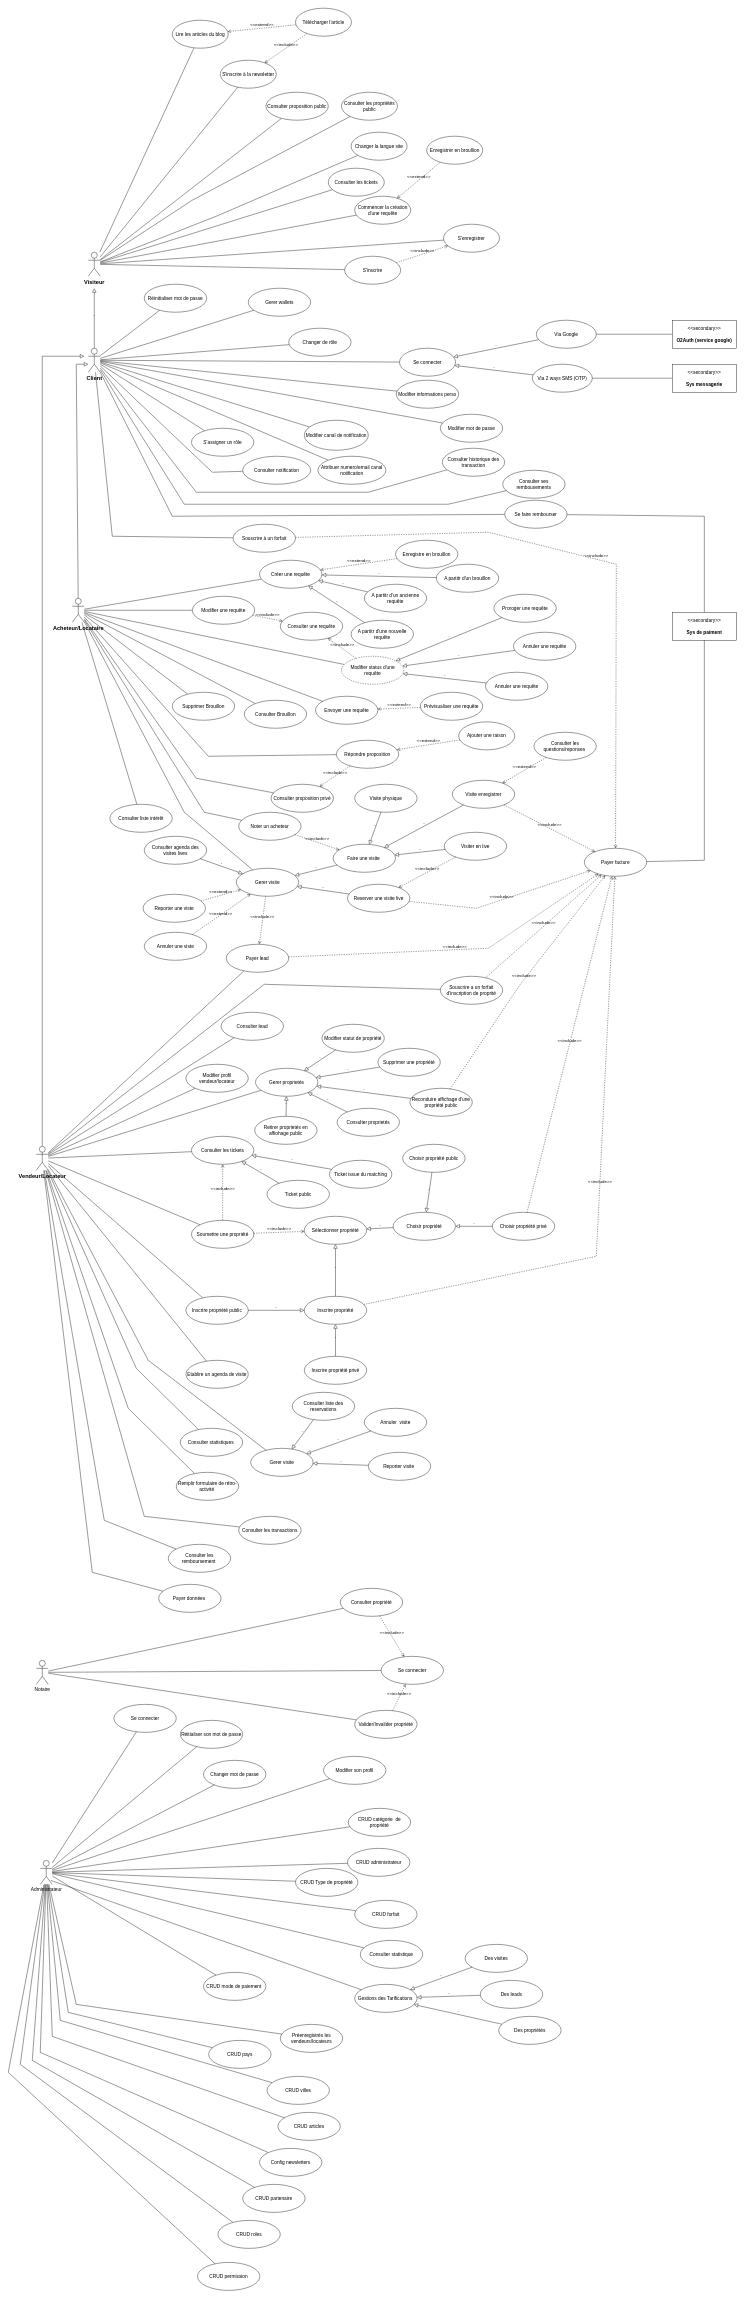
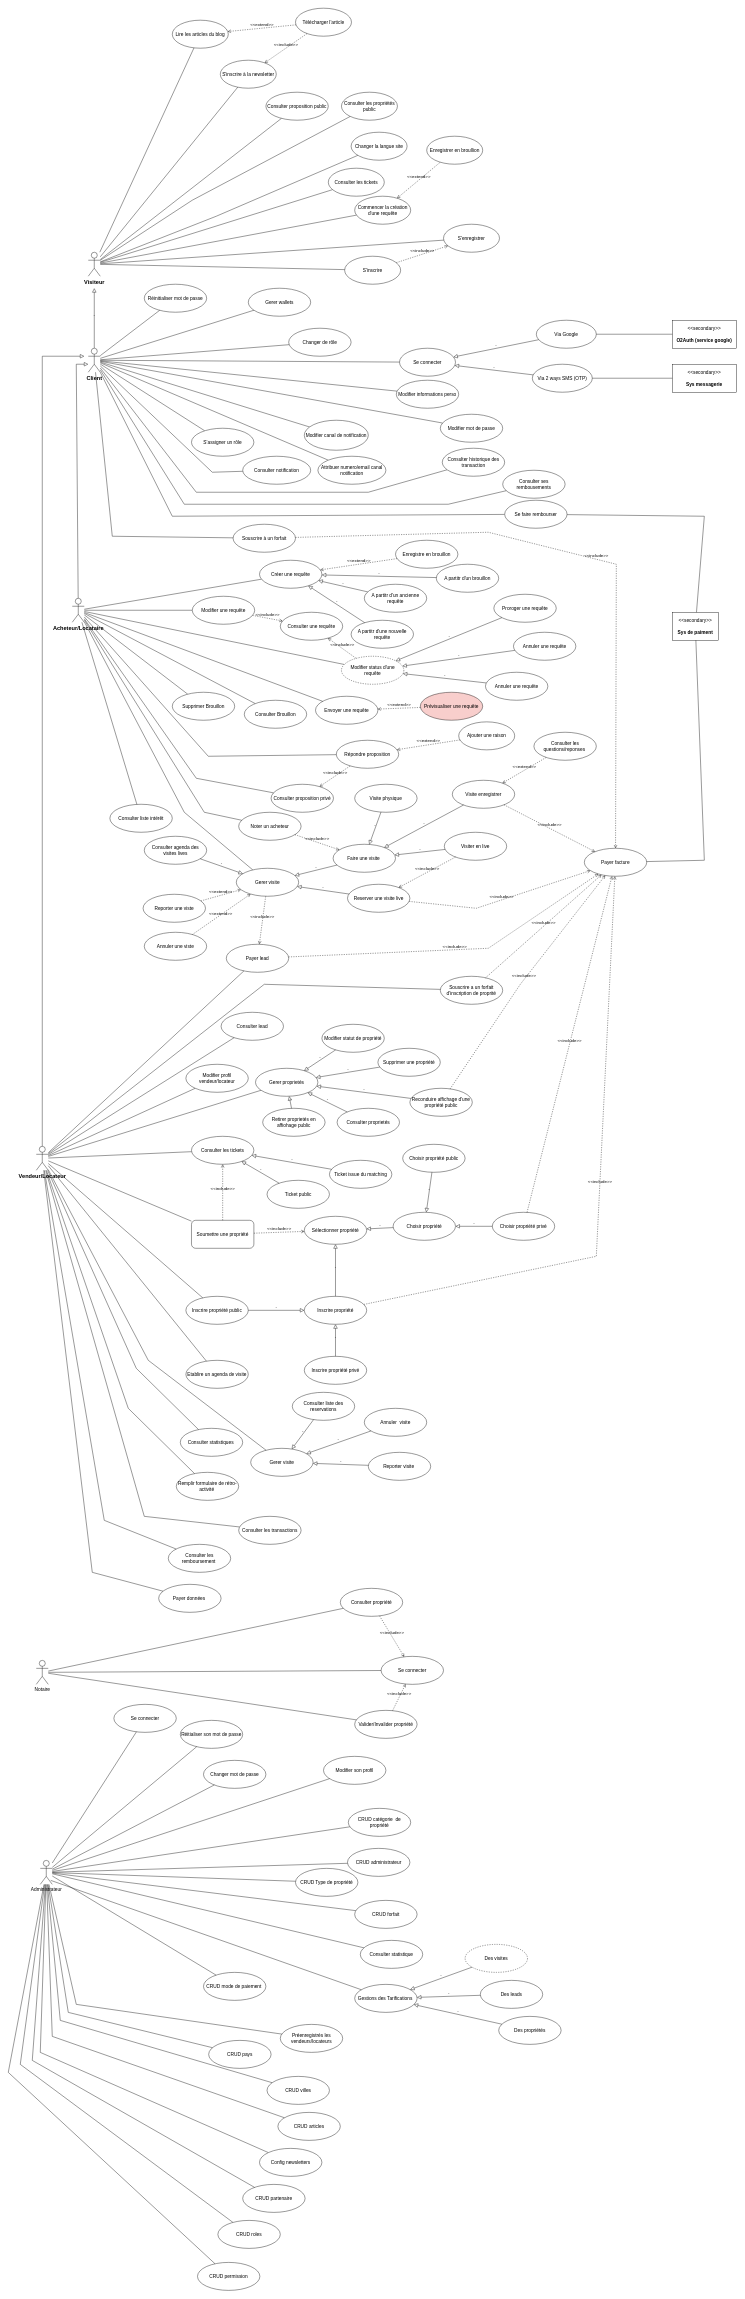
node "<<secondary>> Sys de paiment": size 64x28 -> 46x28
node "Prévisualiser une requête": fillcolor #ffffff -> #f8cecc
node "Retirer proprietés en affiohage public": moved (286, 1130) -> (294, 1122)
node "Soumettre une propriété": shape ellipse -> rounded rectangle
node "Des visites": style solid -> dashed
